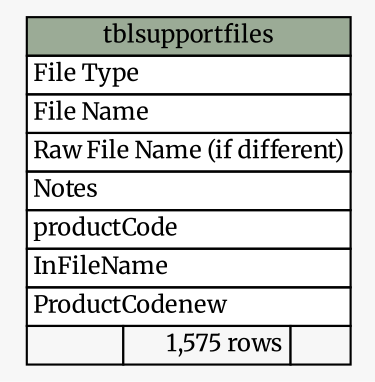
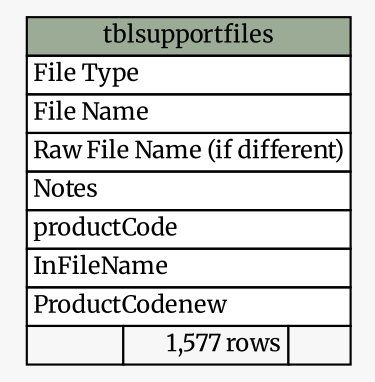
node "tblsupportfiles": text "1,575 rows" -> "1,577 rows"
